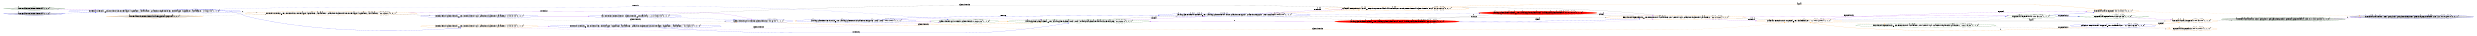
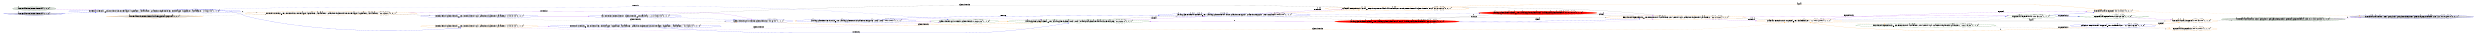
node "assertBuildRouteSQLRewriteResult['1', '0', '0']": shape diamond -> ellipse
